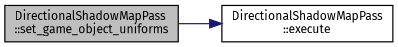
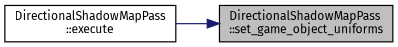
edge "DirectionalShadowMapPass ::set_game_object_uniforms" -> "DirectionalShadowMapPass ::execute": reversed
